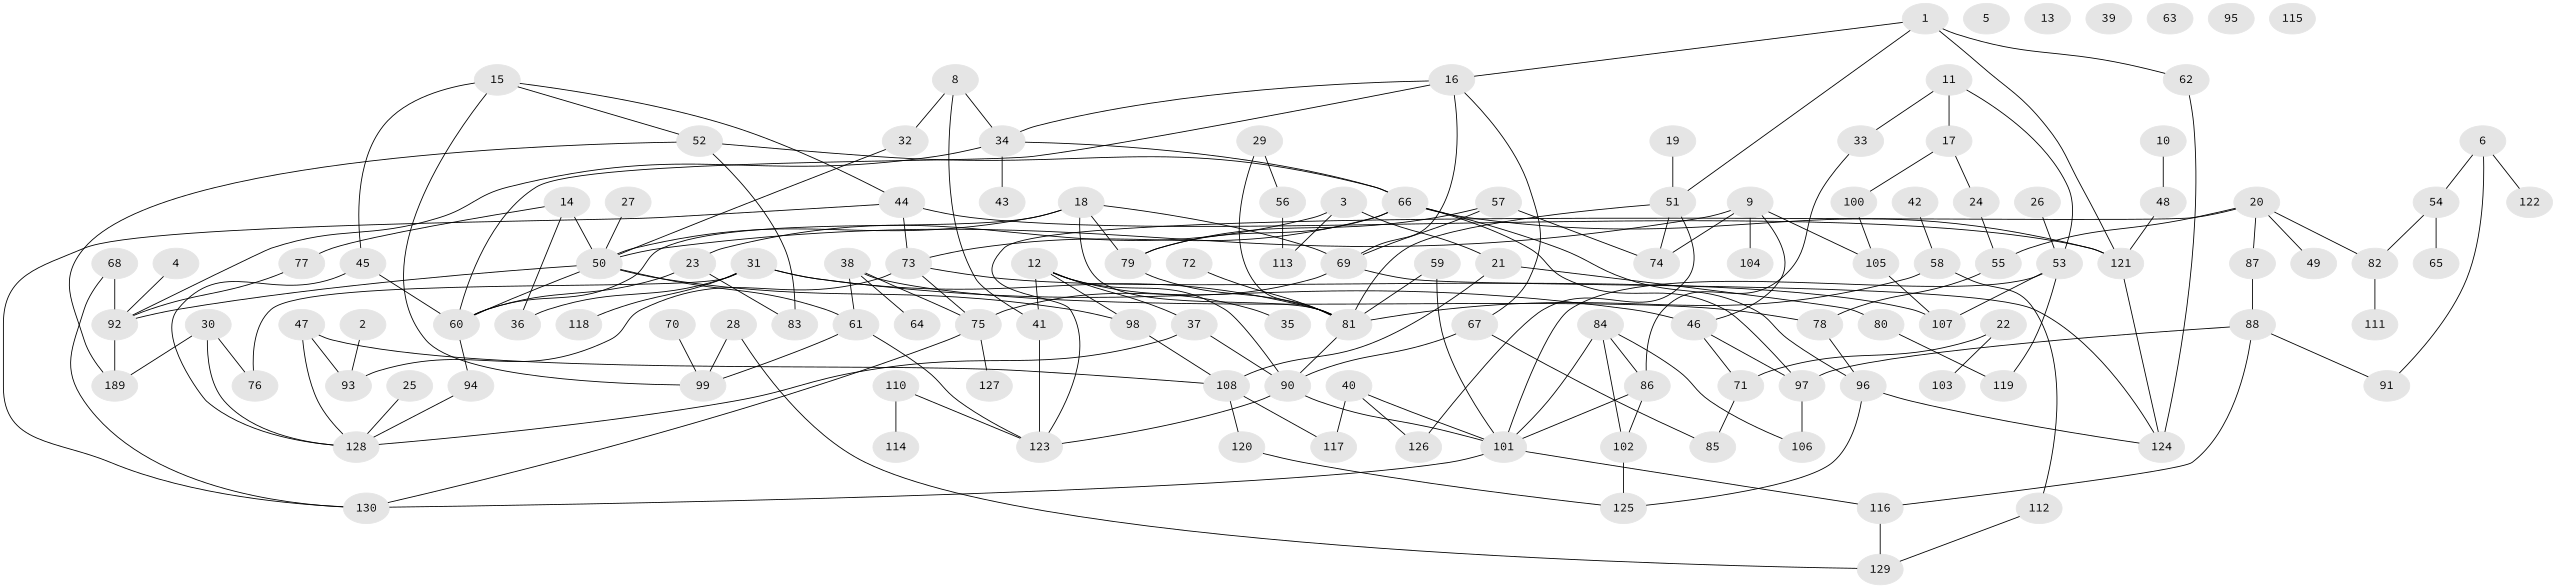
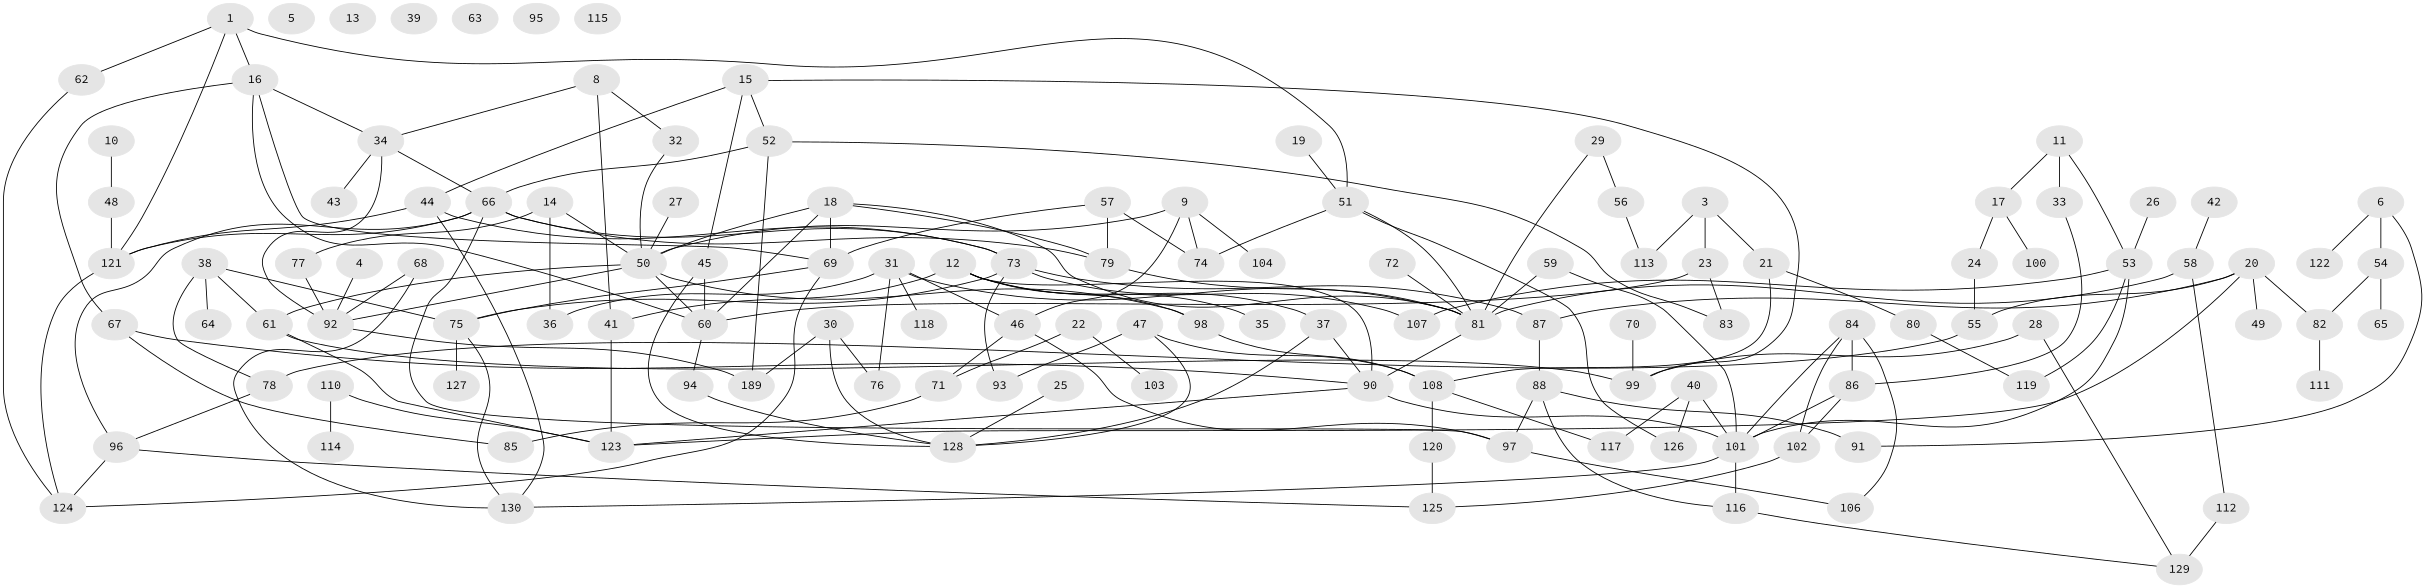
node "105": removed
edge "73" -- "87": added
node "2": removed
